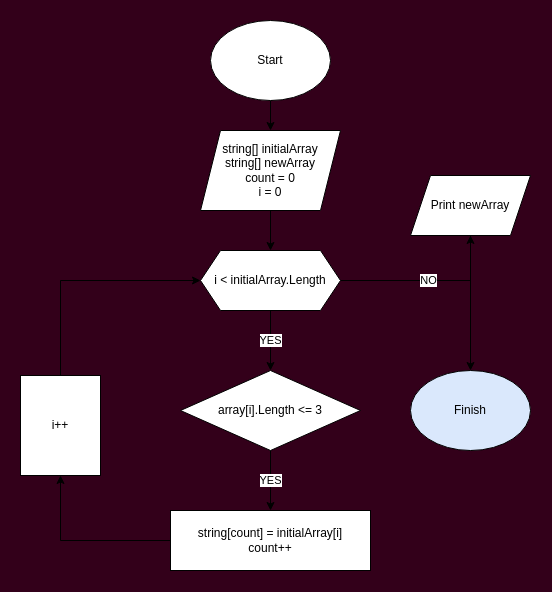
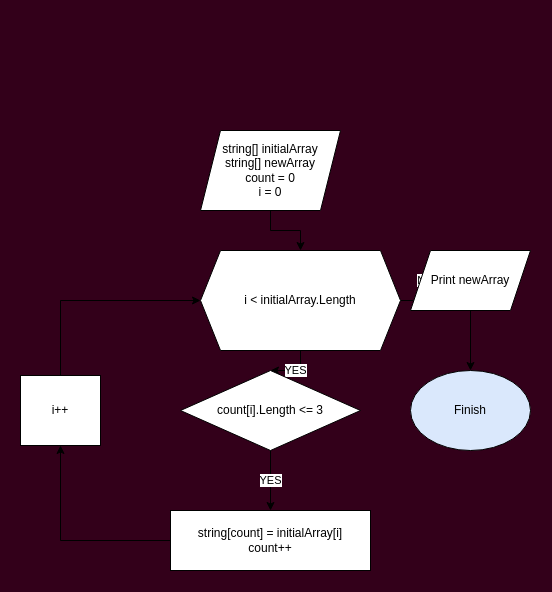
node "Start": removed
edge "Start" -> "string[] initialArray string[] newArray count = 0 i = 0": removed
node "Print newArray": moved (471, 206) -> (471, 281)
node "i < initialArray.Length": size 140x60 -> 200x100
node "array[i].Length <= 3": label "array[i].Length <= 3" -> "count[i].Length <= 3"
node "i++": size 80x100 -> 80x70
